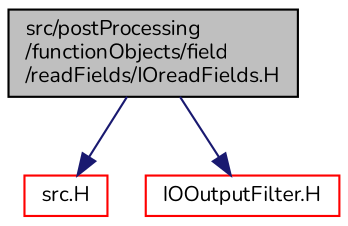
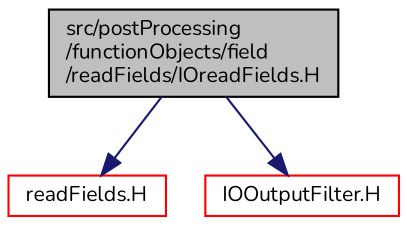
node "src.H": label "src.H" -> "readFields.H"
